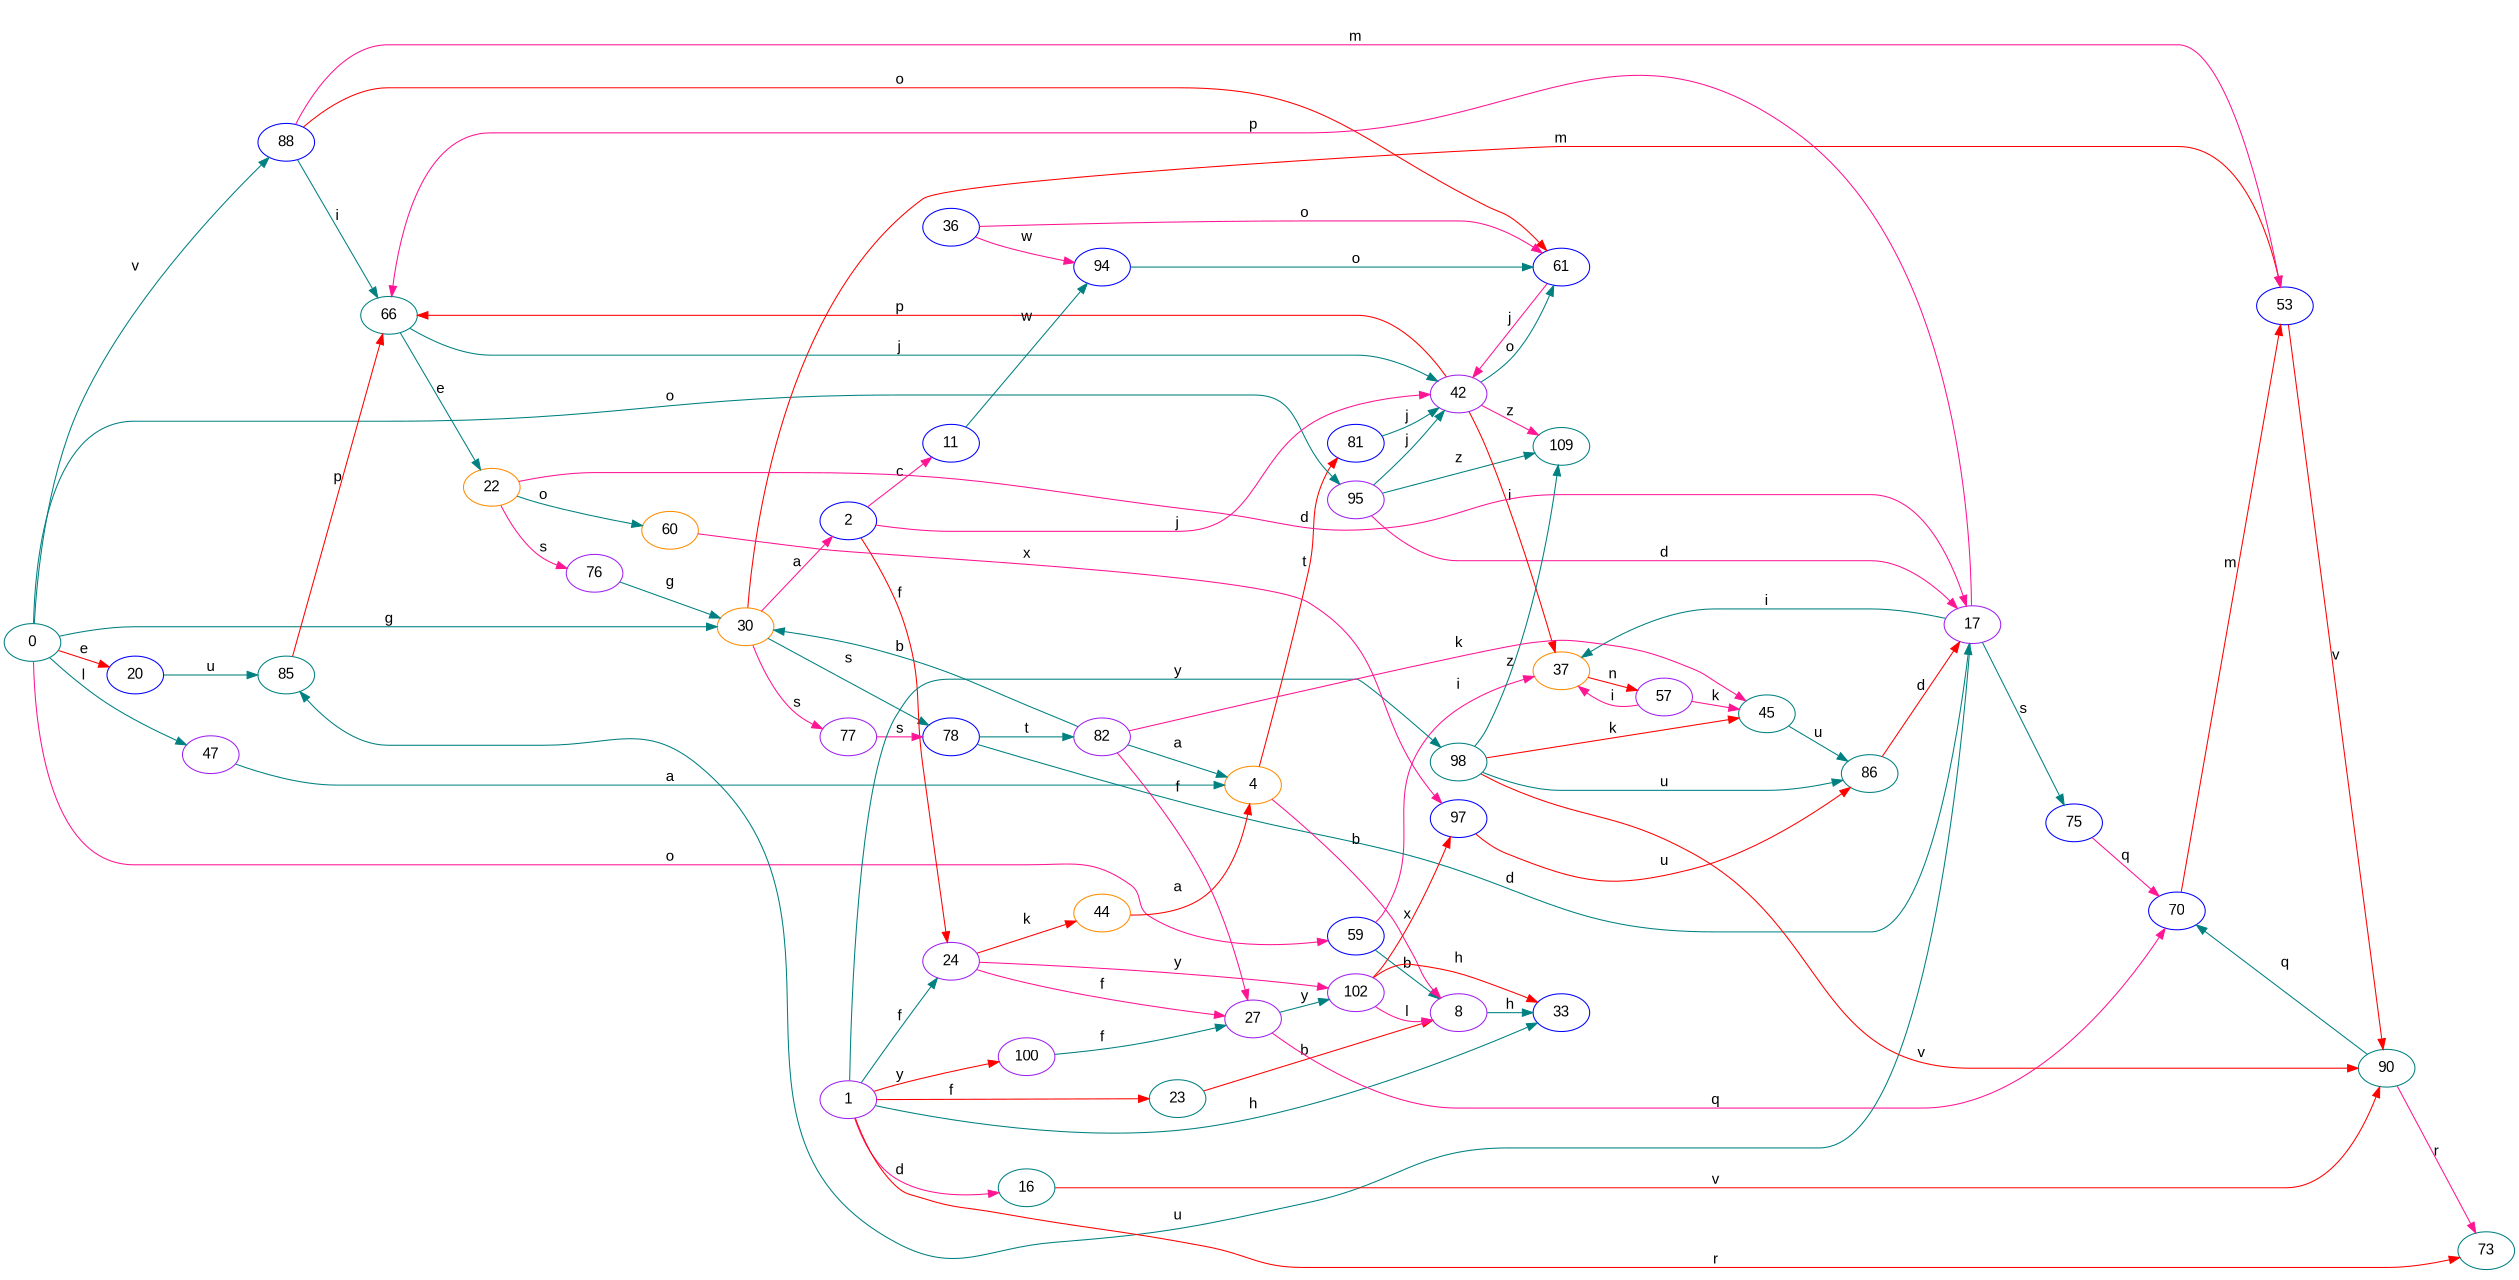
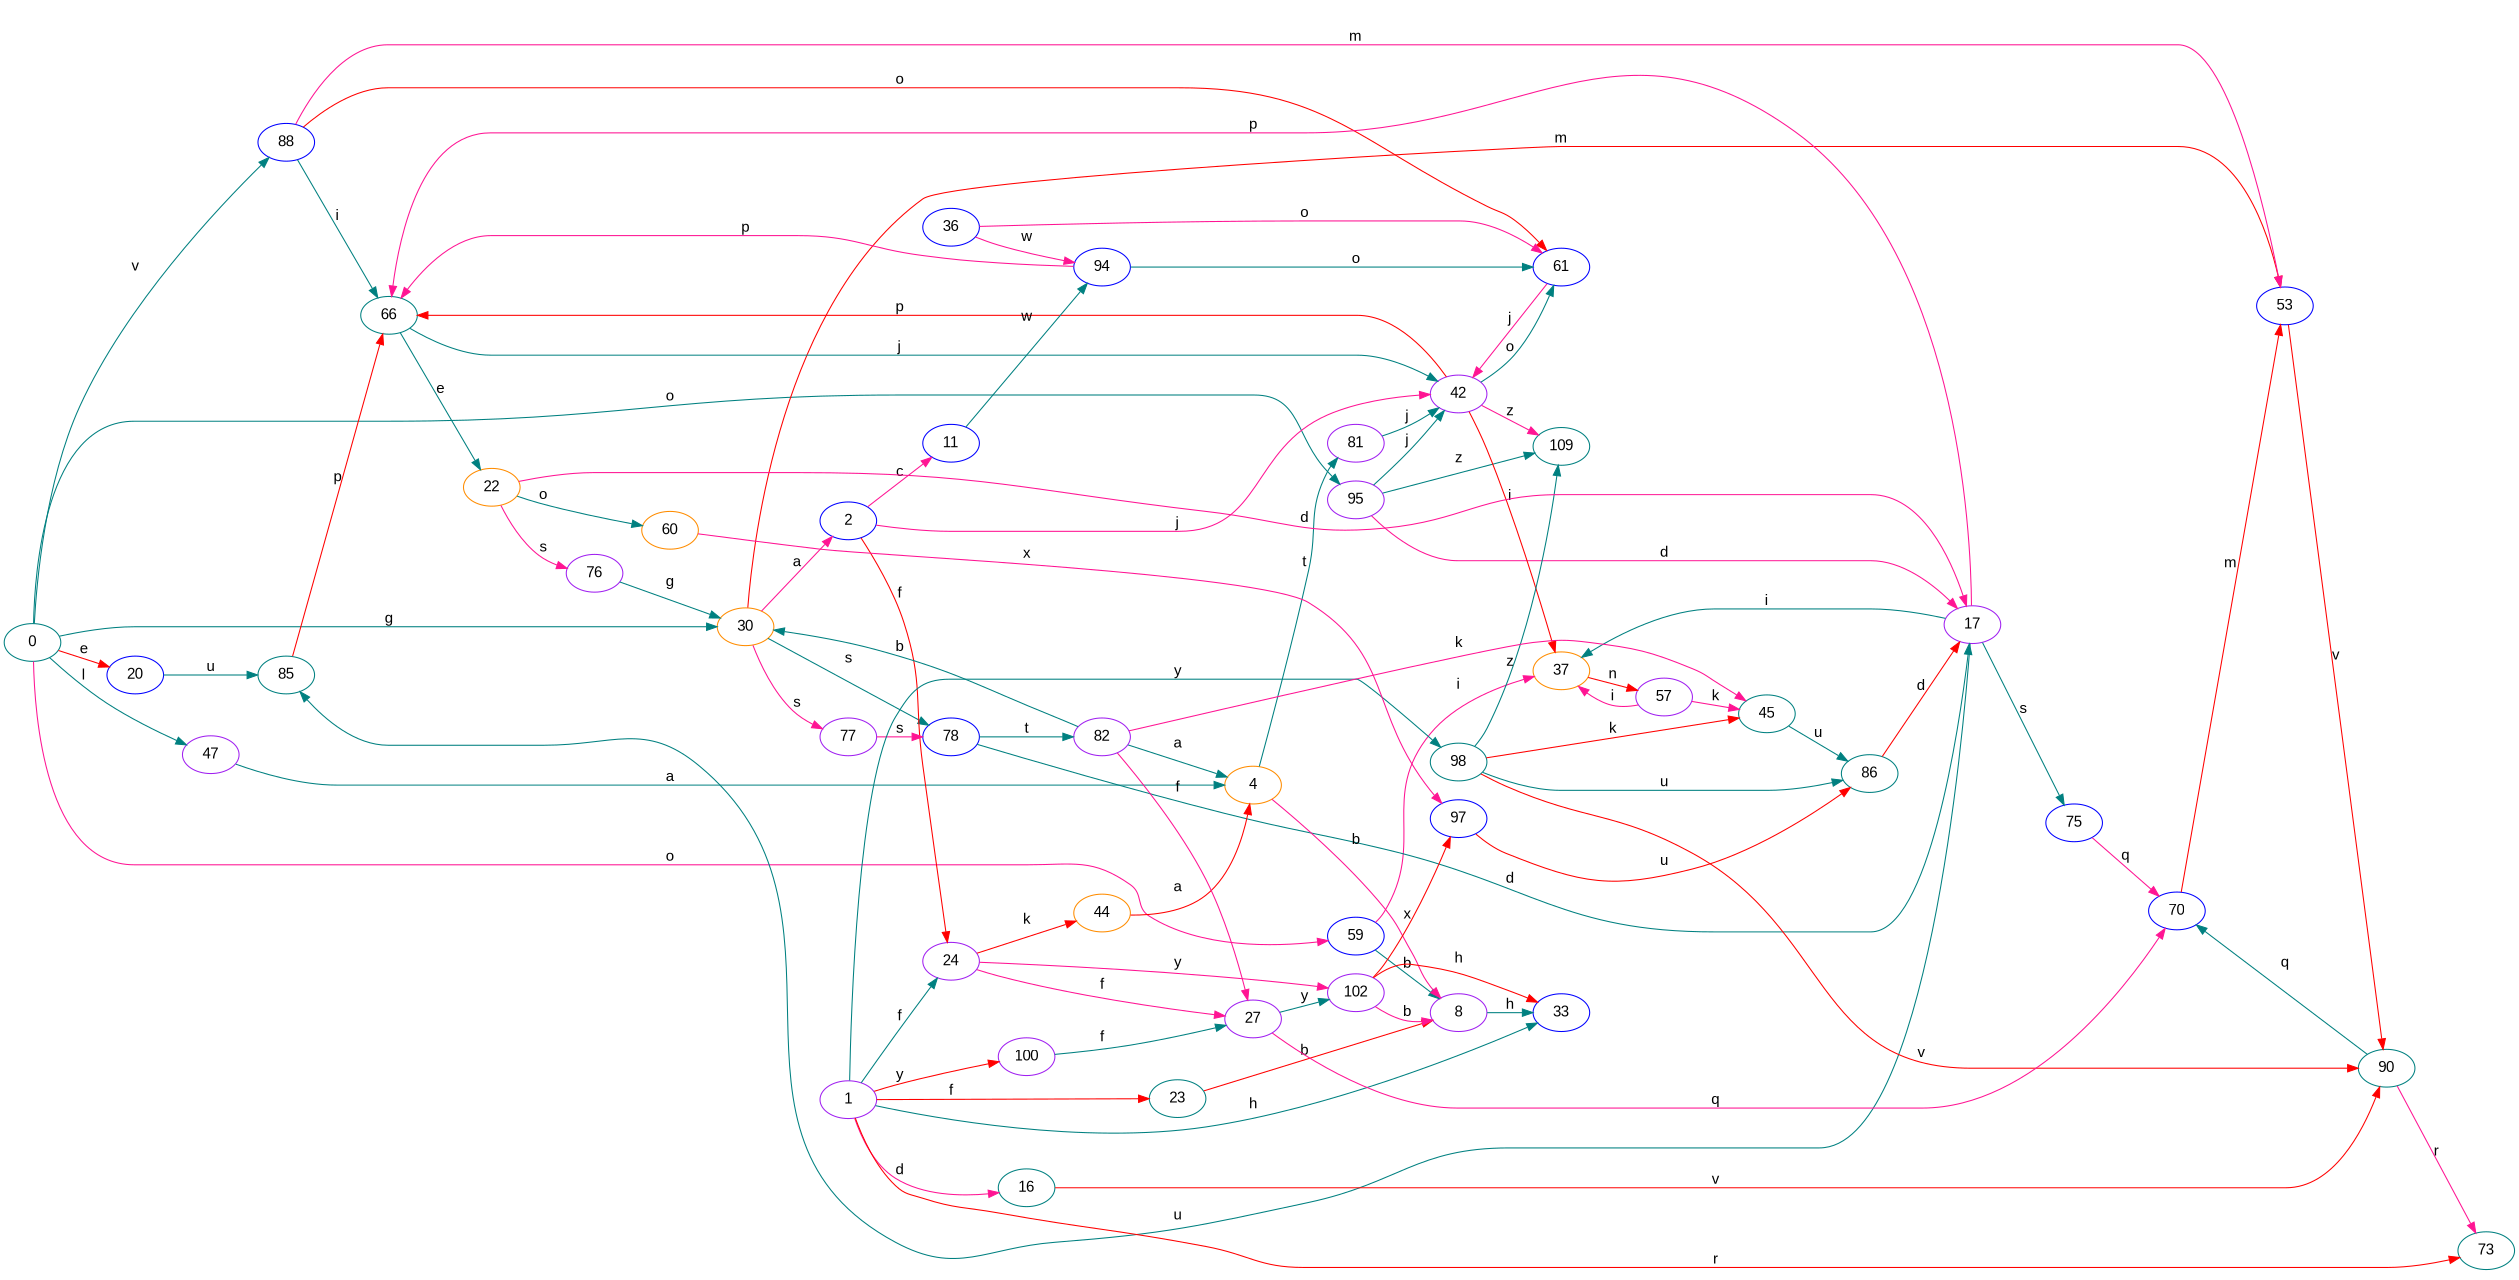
edge "94" -> "66": added, label "p"
node "81": color blue -> purple
edge "4" -> "81": color red -> teal
edge "102" -> "8": label "l" -> "b"
